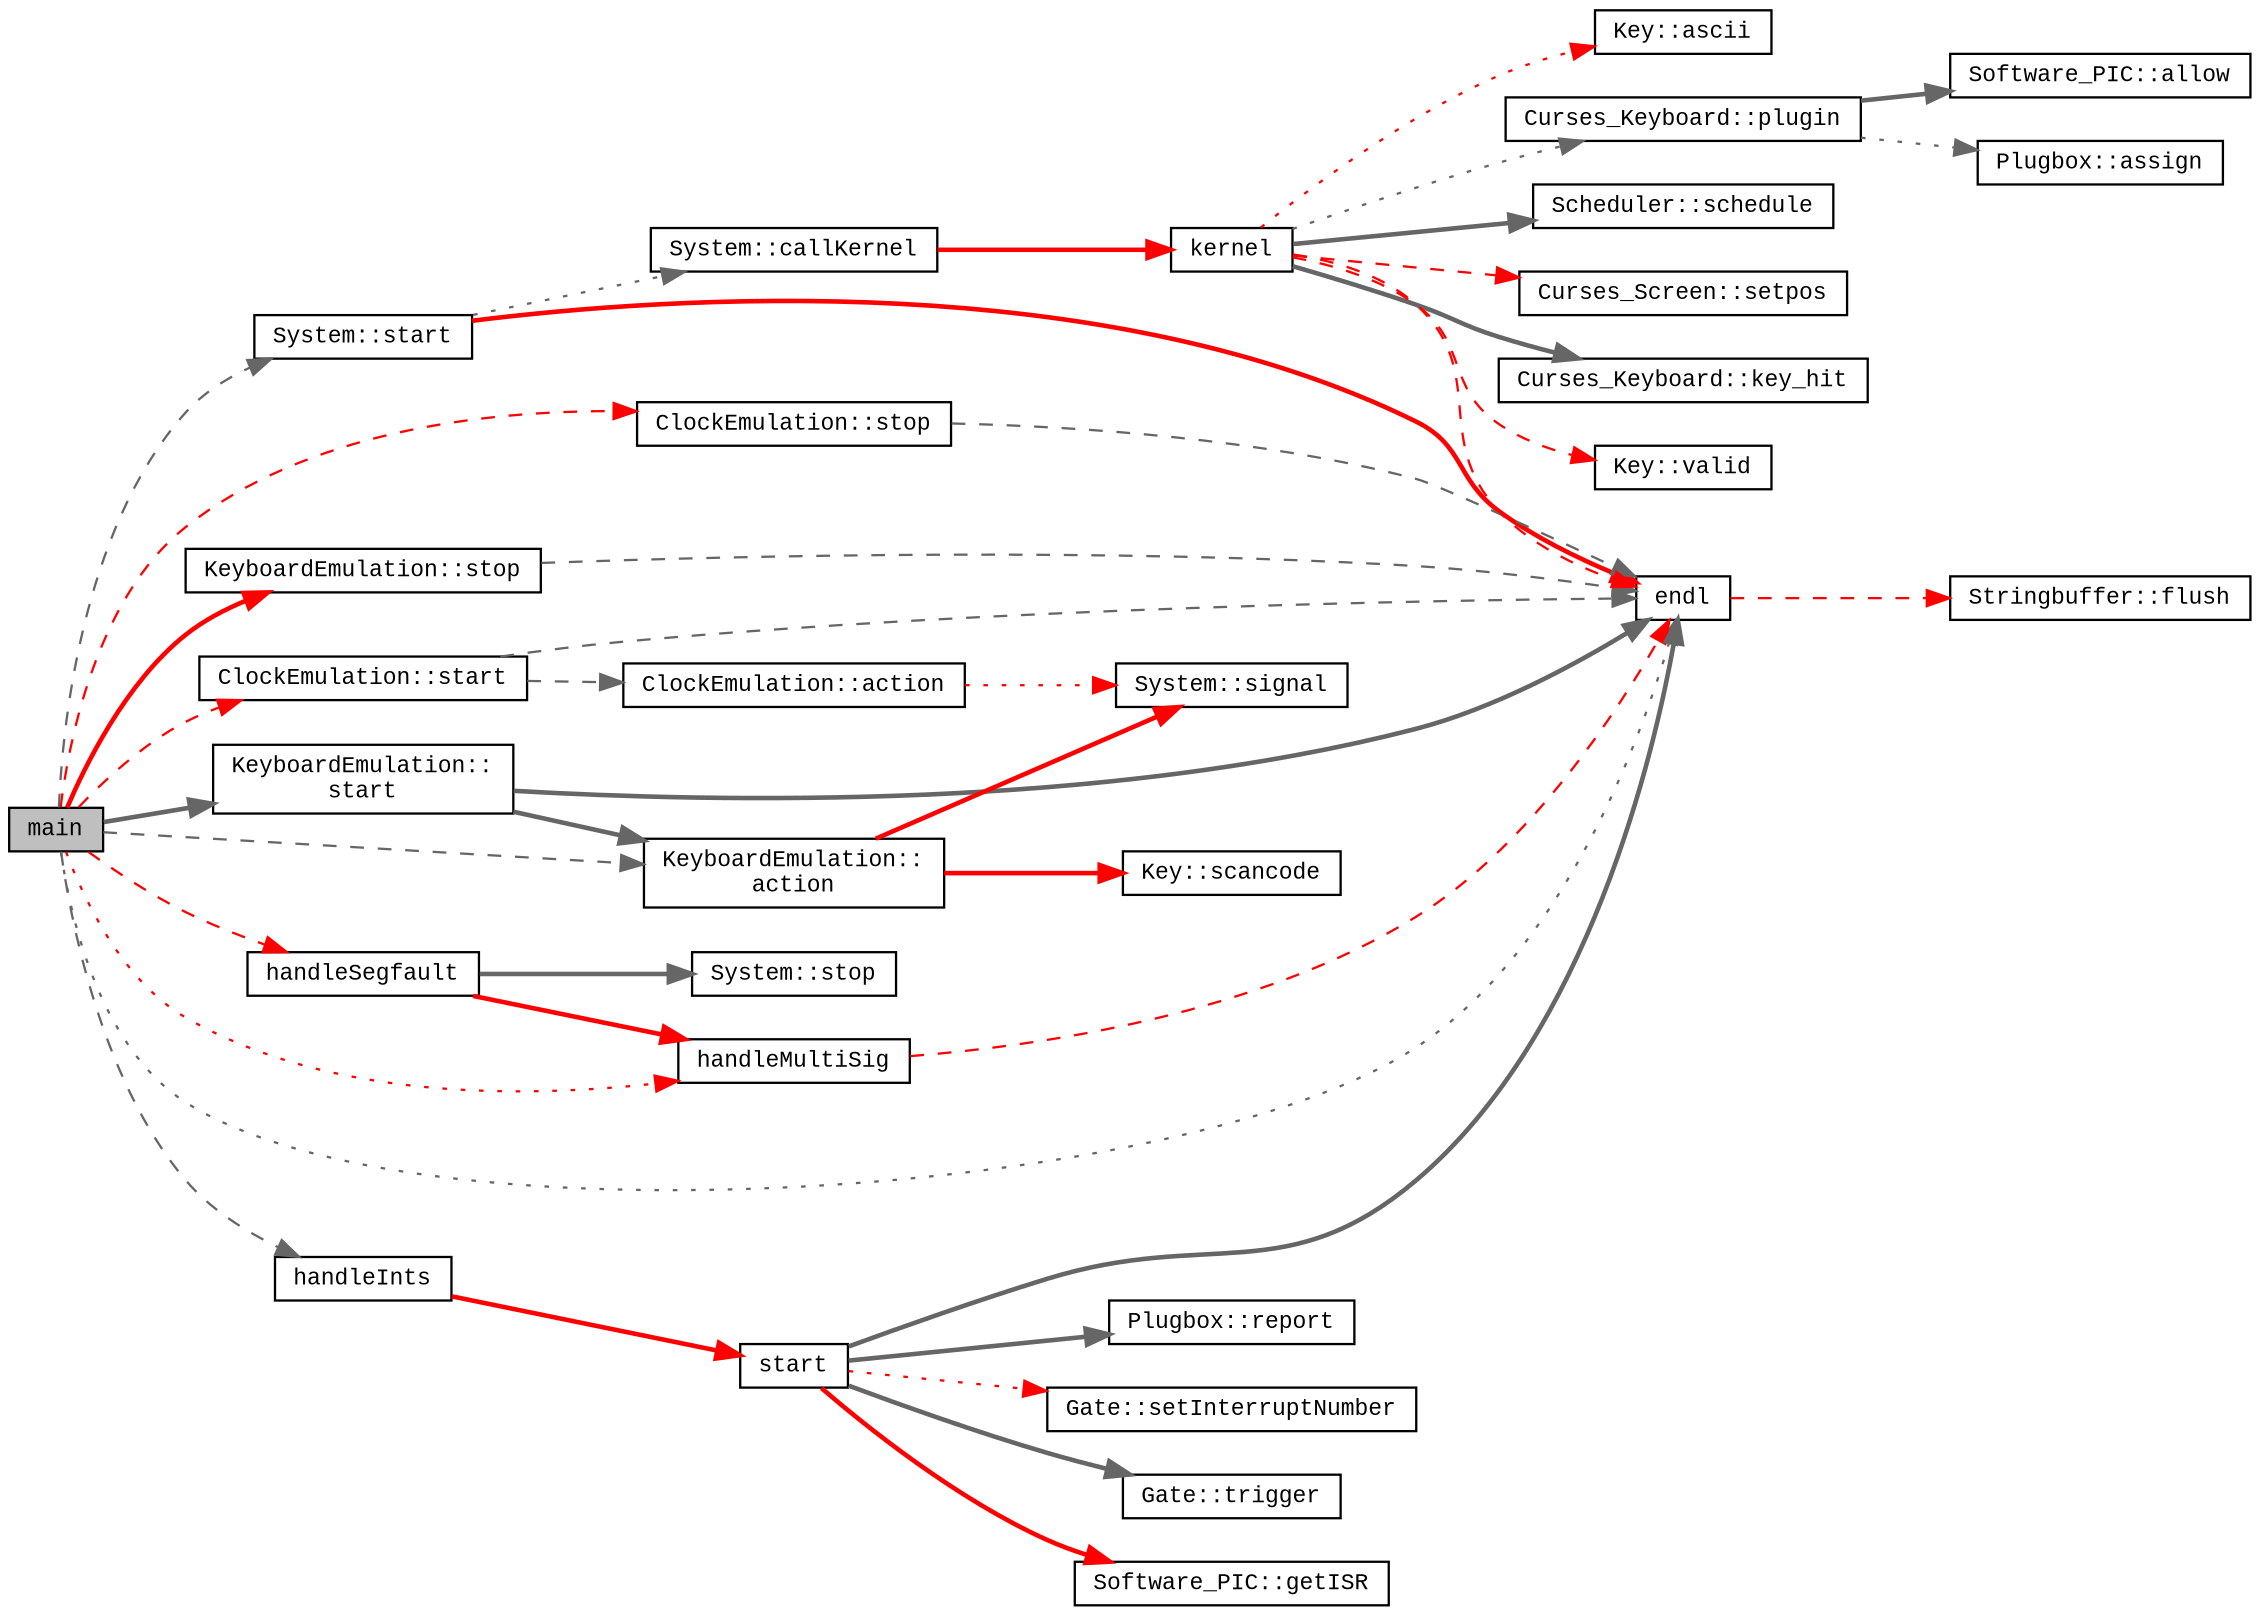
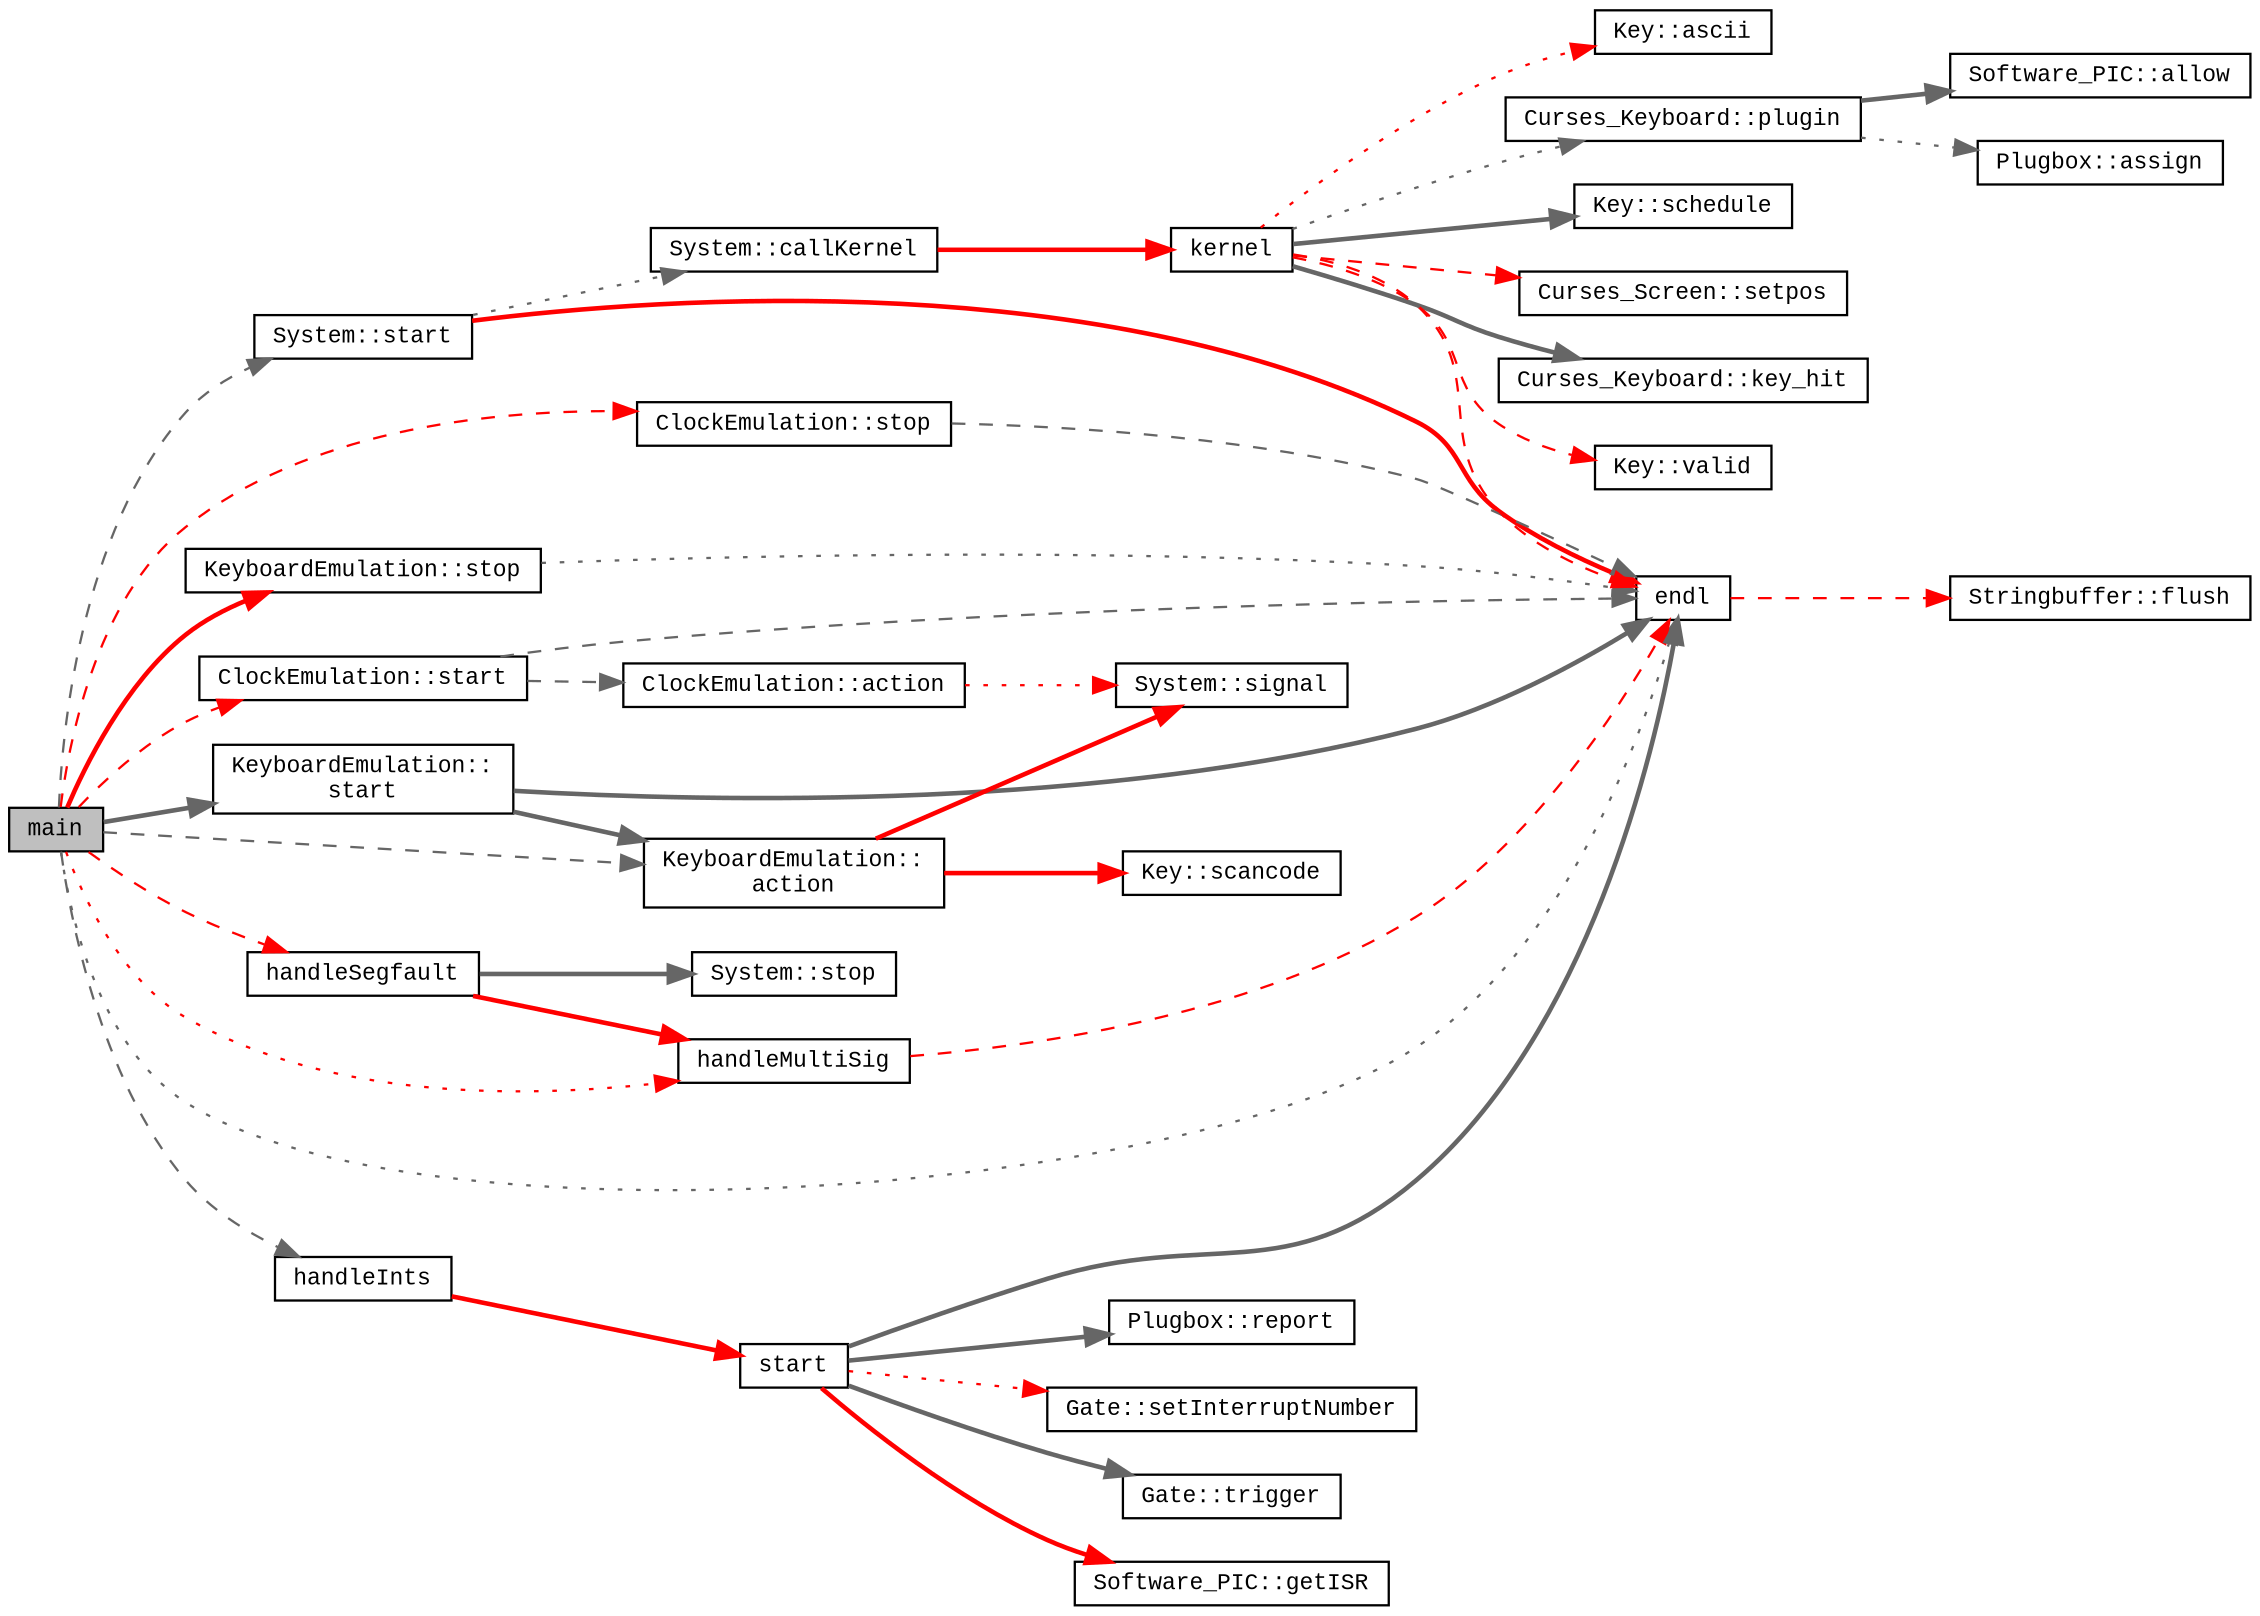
node "Scheduler::schedule": label "Scheduler::schedule" -> "Key::schedule"
edge "KeyboardEmulation::stop" -> "endl": style dashed -> dotted
